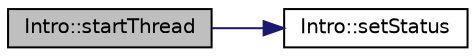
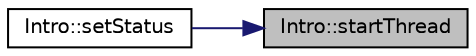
edge "Intro::startThread" -> "Intro::setStatus": reversed
